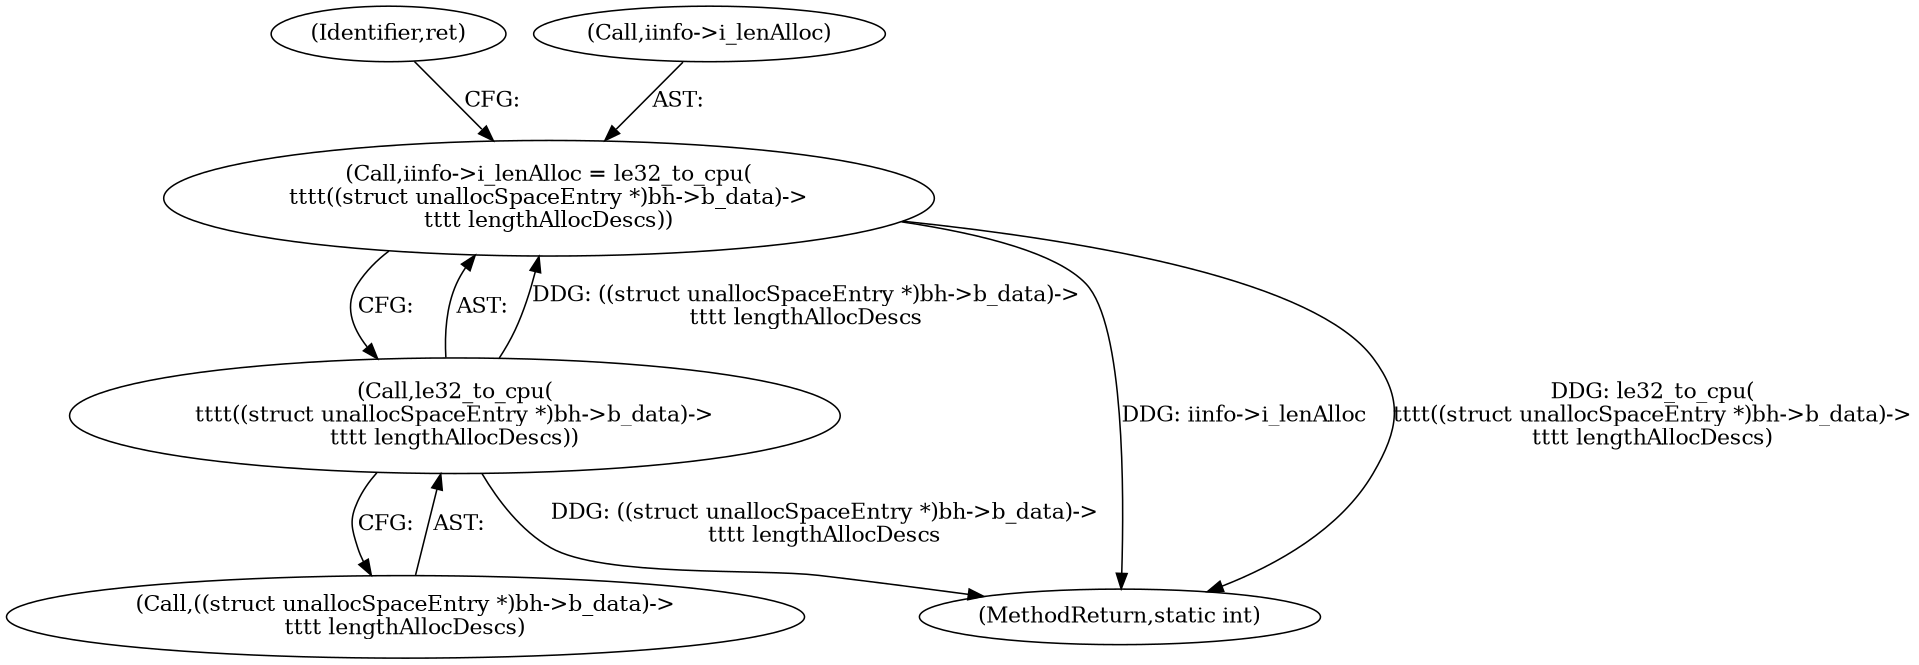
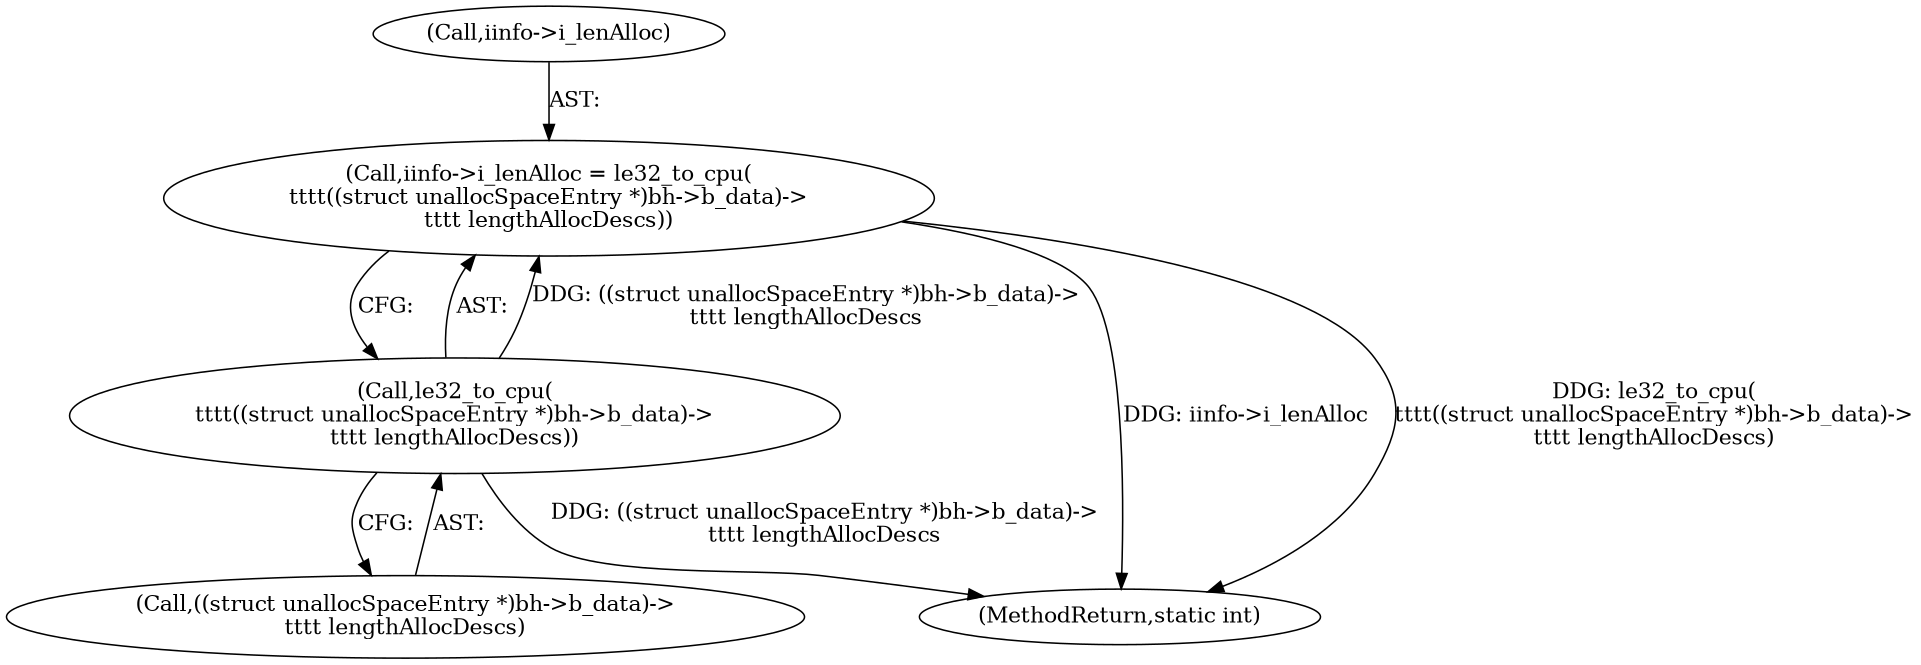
node "(Identifier,ret)": removed
